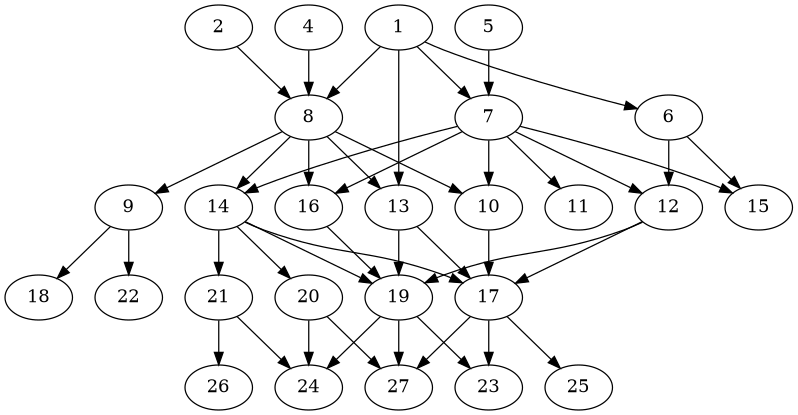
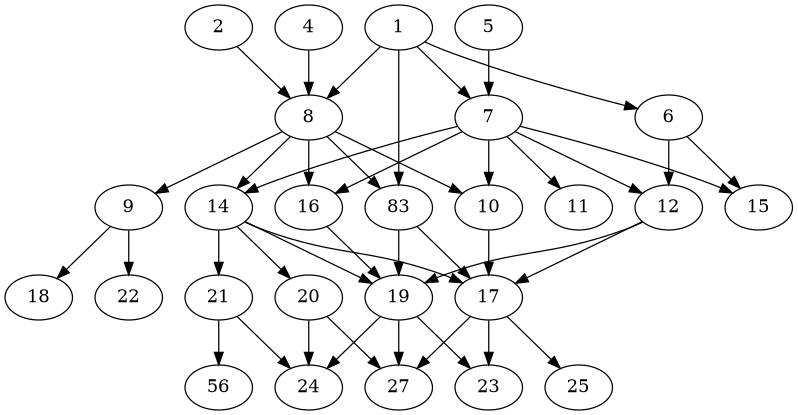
node "13": label "13" -> "83"
node "26": label "26" -> "56"
